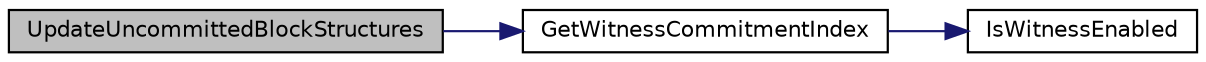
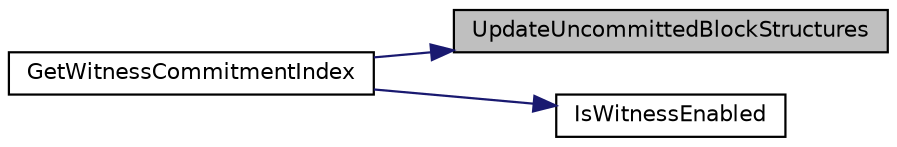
edge "UpdateUncommittedBlockStructures" -> "GetWitnessCommitmentIndex": reversed
